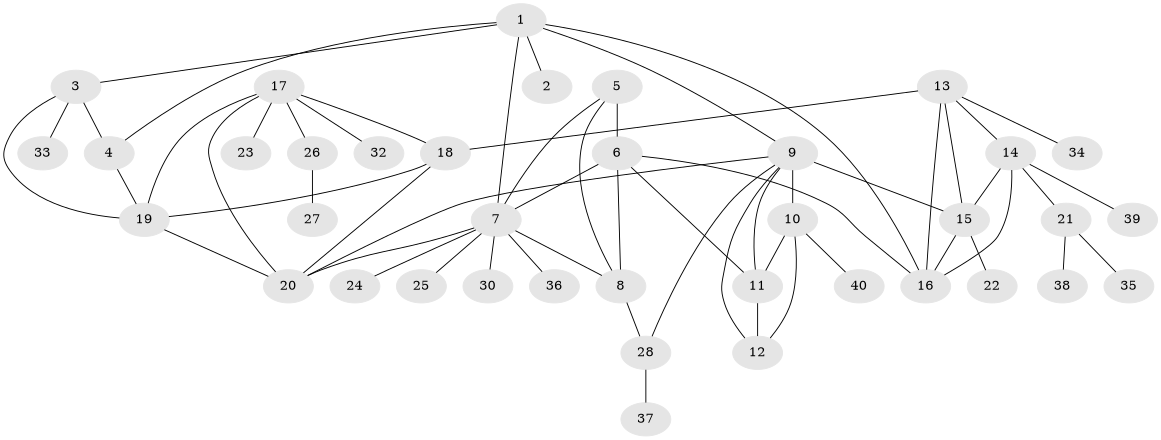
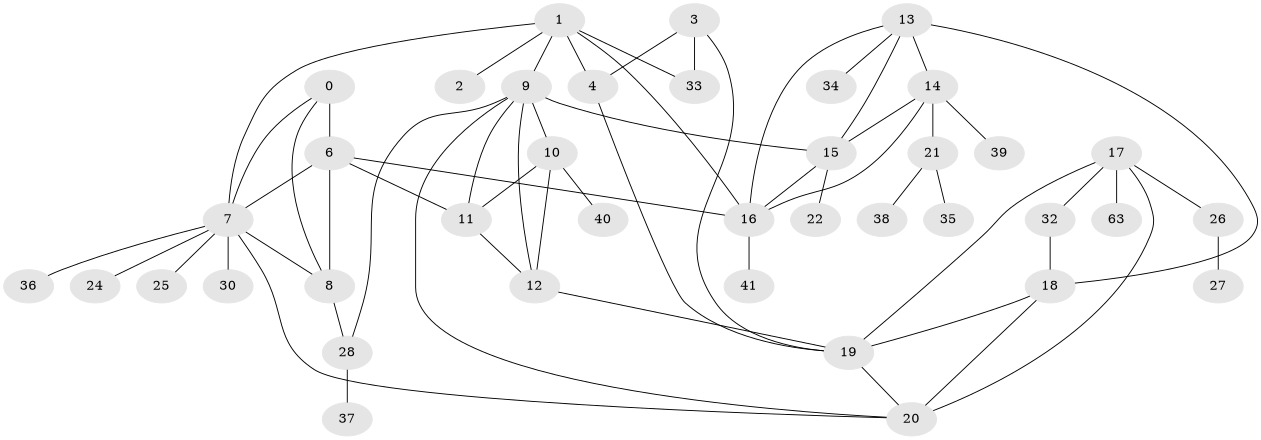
edge "1" -- "3": now "1" -- "33"
node "5": label "5" -> "0"
edge "17" -- "18": now "32" -- "18"
node "23": label "23" -> "63"
node "41": added
edge "12" -- "19": added
